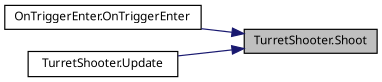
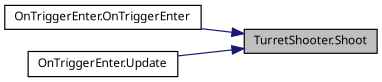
node "TurretShooter.Update": label "TurretShooter.Update" -> "OnTriggerEnter.Update"
